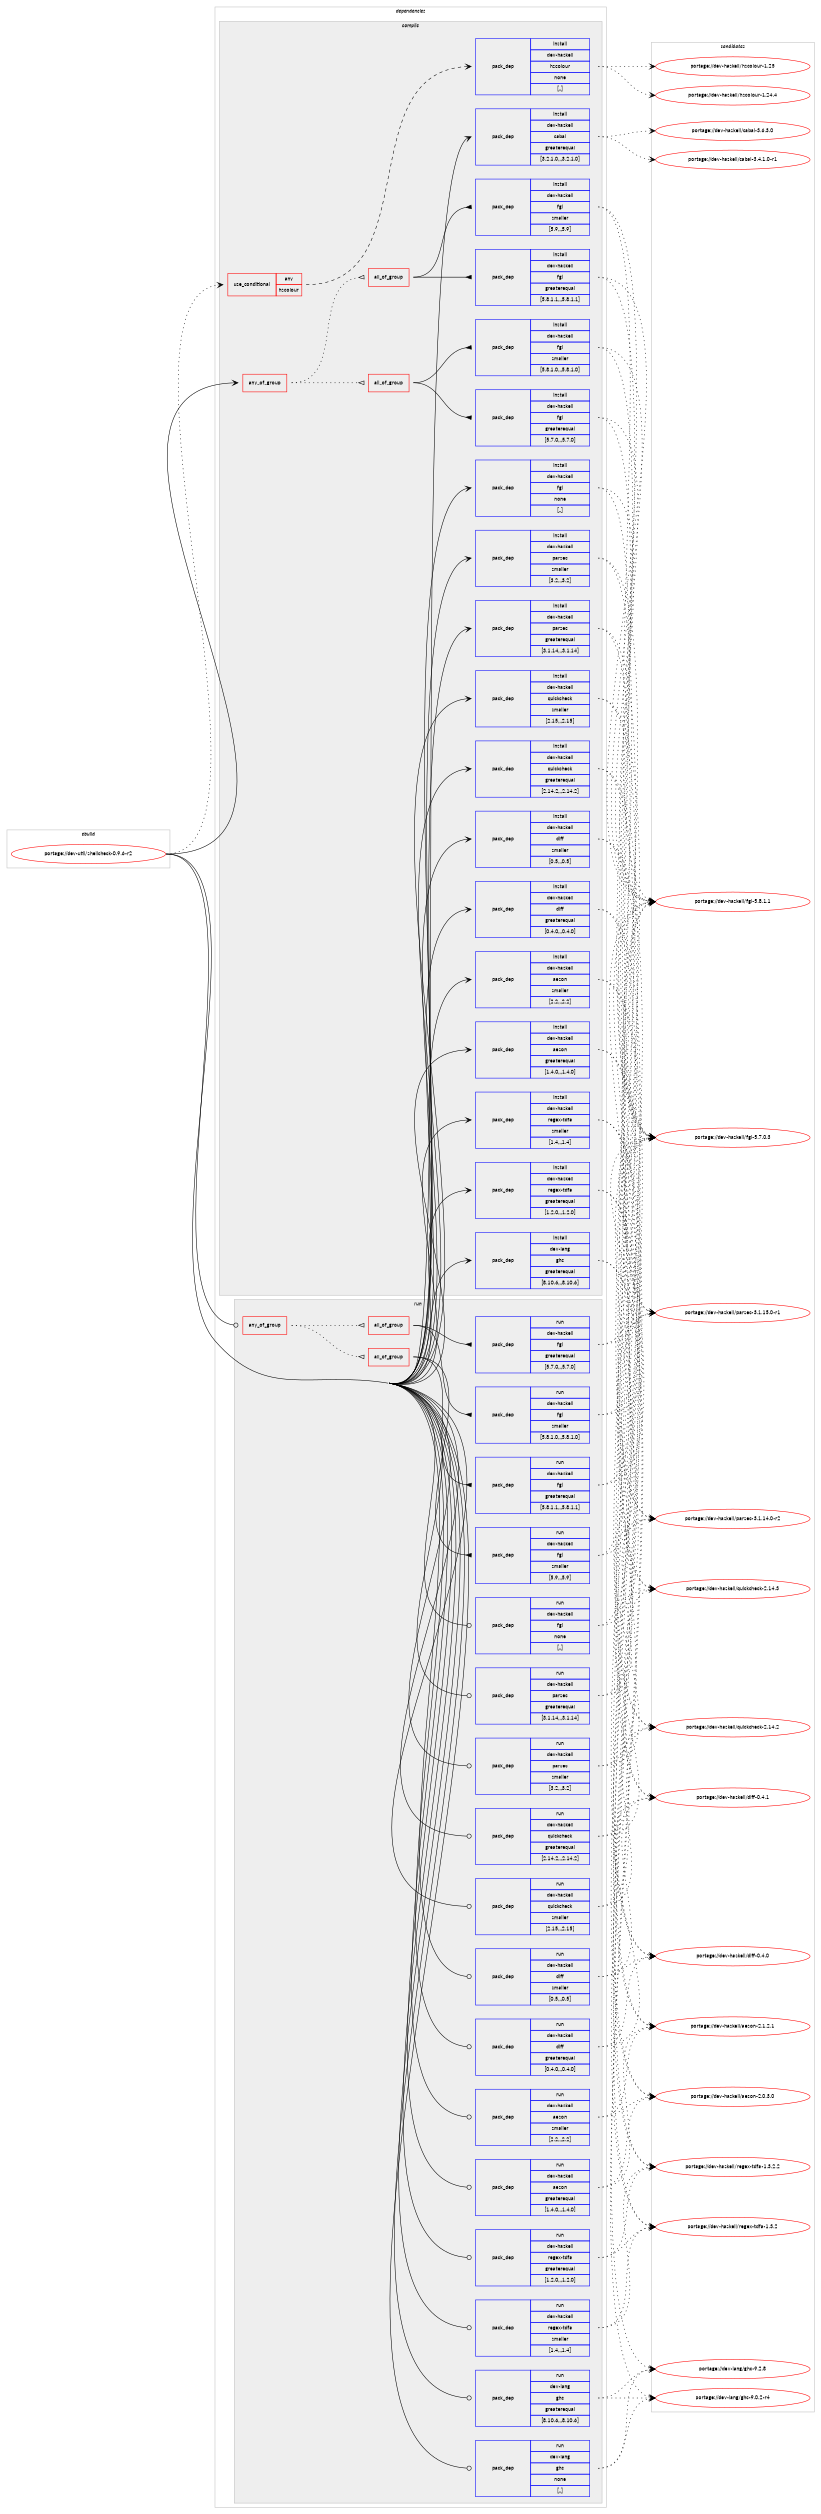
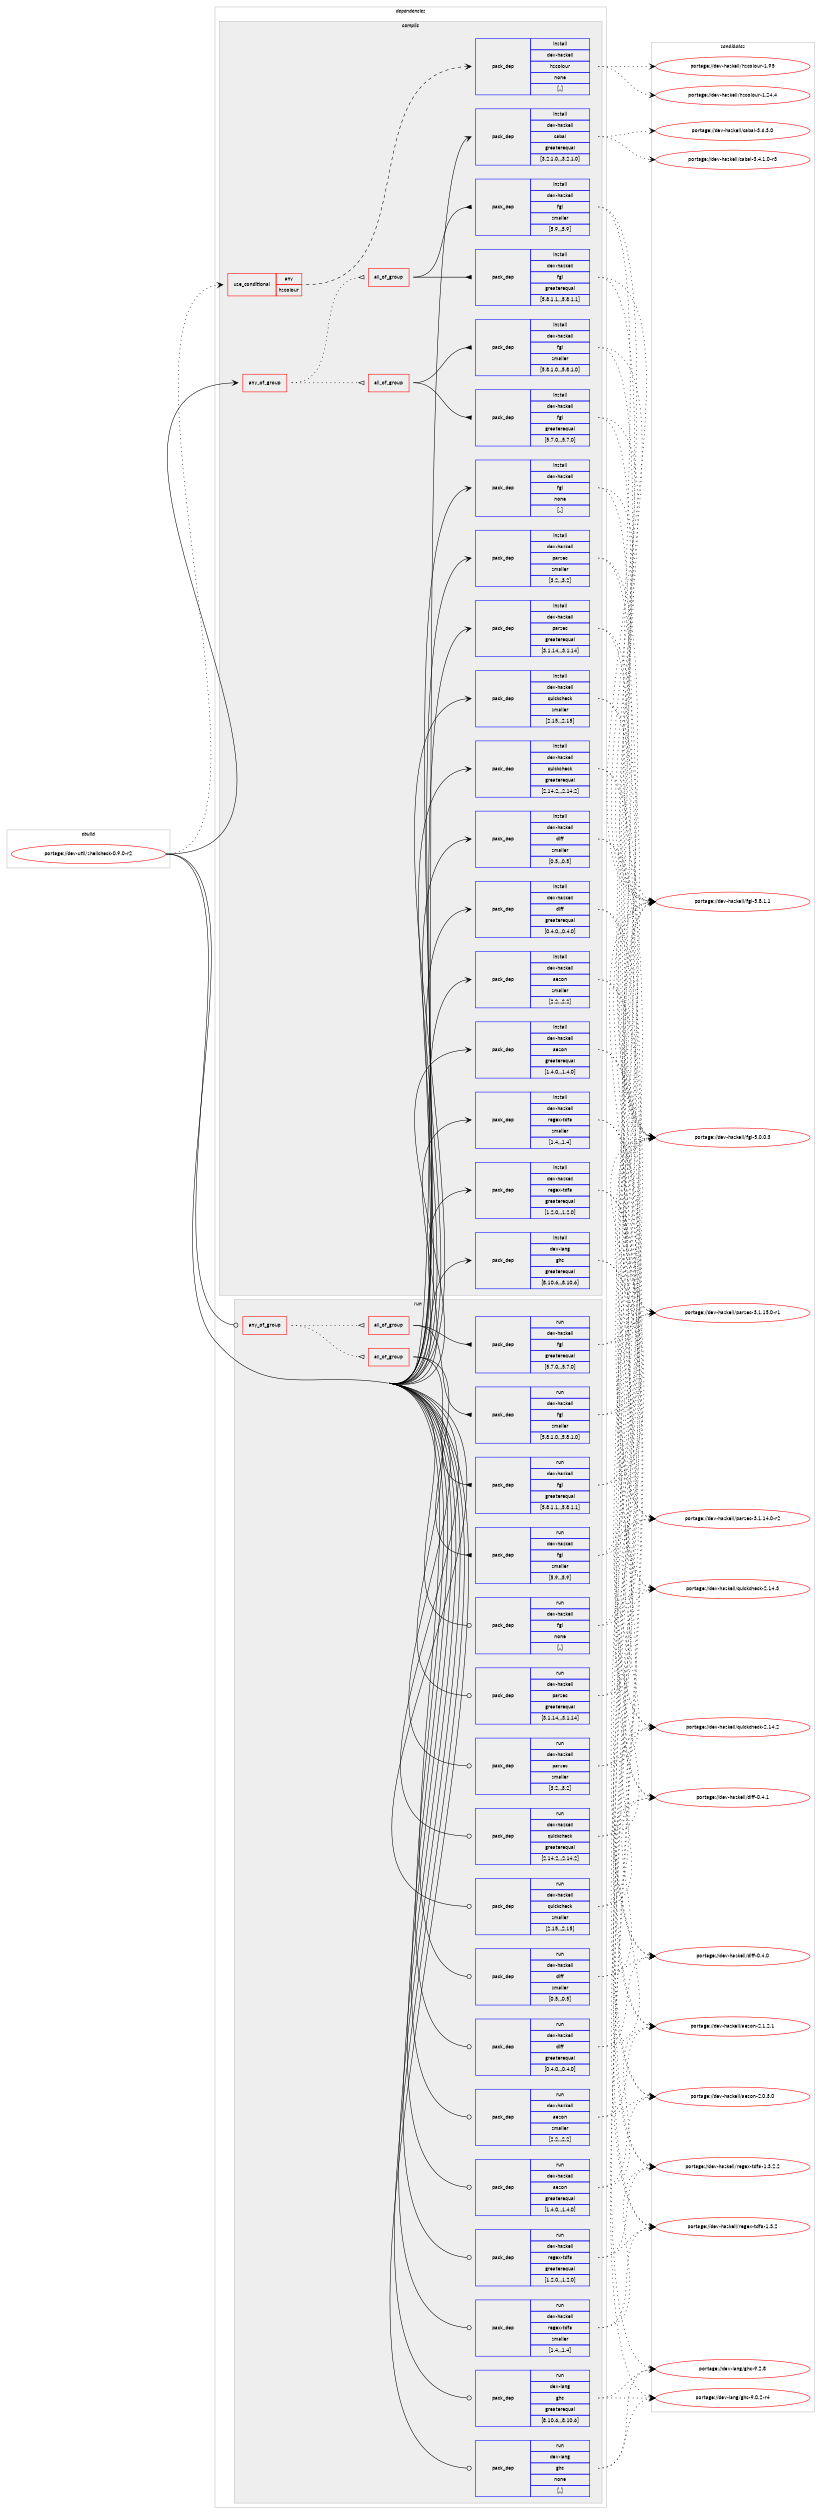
node "portage://dev-haskell/hscolour-1.25": label "portage://dev-haskell/hscolour-1.25" -> "portage://dev-haskell/hscolour-1.95"
node "portage://dev-haskell/cabal-3.4.1.0-r1": label "portage://dev-haskell/cabal-3.4.1.0-r1" -> "portage://dev-haskell/cabal-3.4.1.0-r3"
node "portage://dev-util/shellcheck-0.9.6-r2": label "portage://dev-util/shellcheck-0.9.6-r2" -> "portage://dev-util/shellcheck-0.9.0-r2"
node "portage://dev-haskell/fgl-5.7.0.3": label "portage://dev-haskell/fgl-5.7.0.3" -> "portage://dev-haskell/fgl-5.0.0.3"
